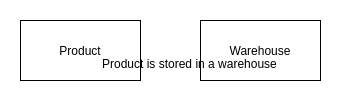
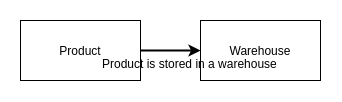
edge "Product" -> "Warehouse": added
